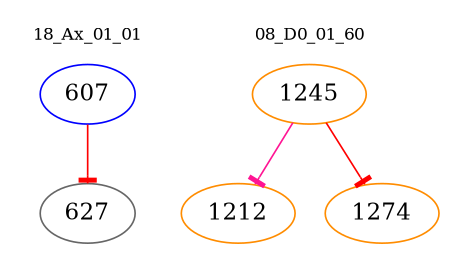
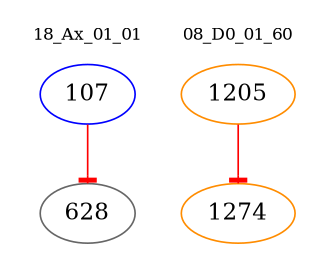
node "607": label "607" -> "107"
node "1245": label "1245" -> "1205"
node "627": label "627" -> "628"
node "1212": removed
